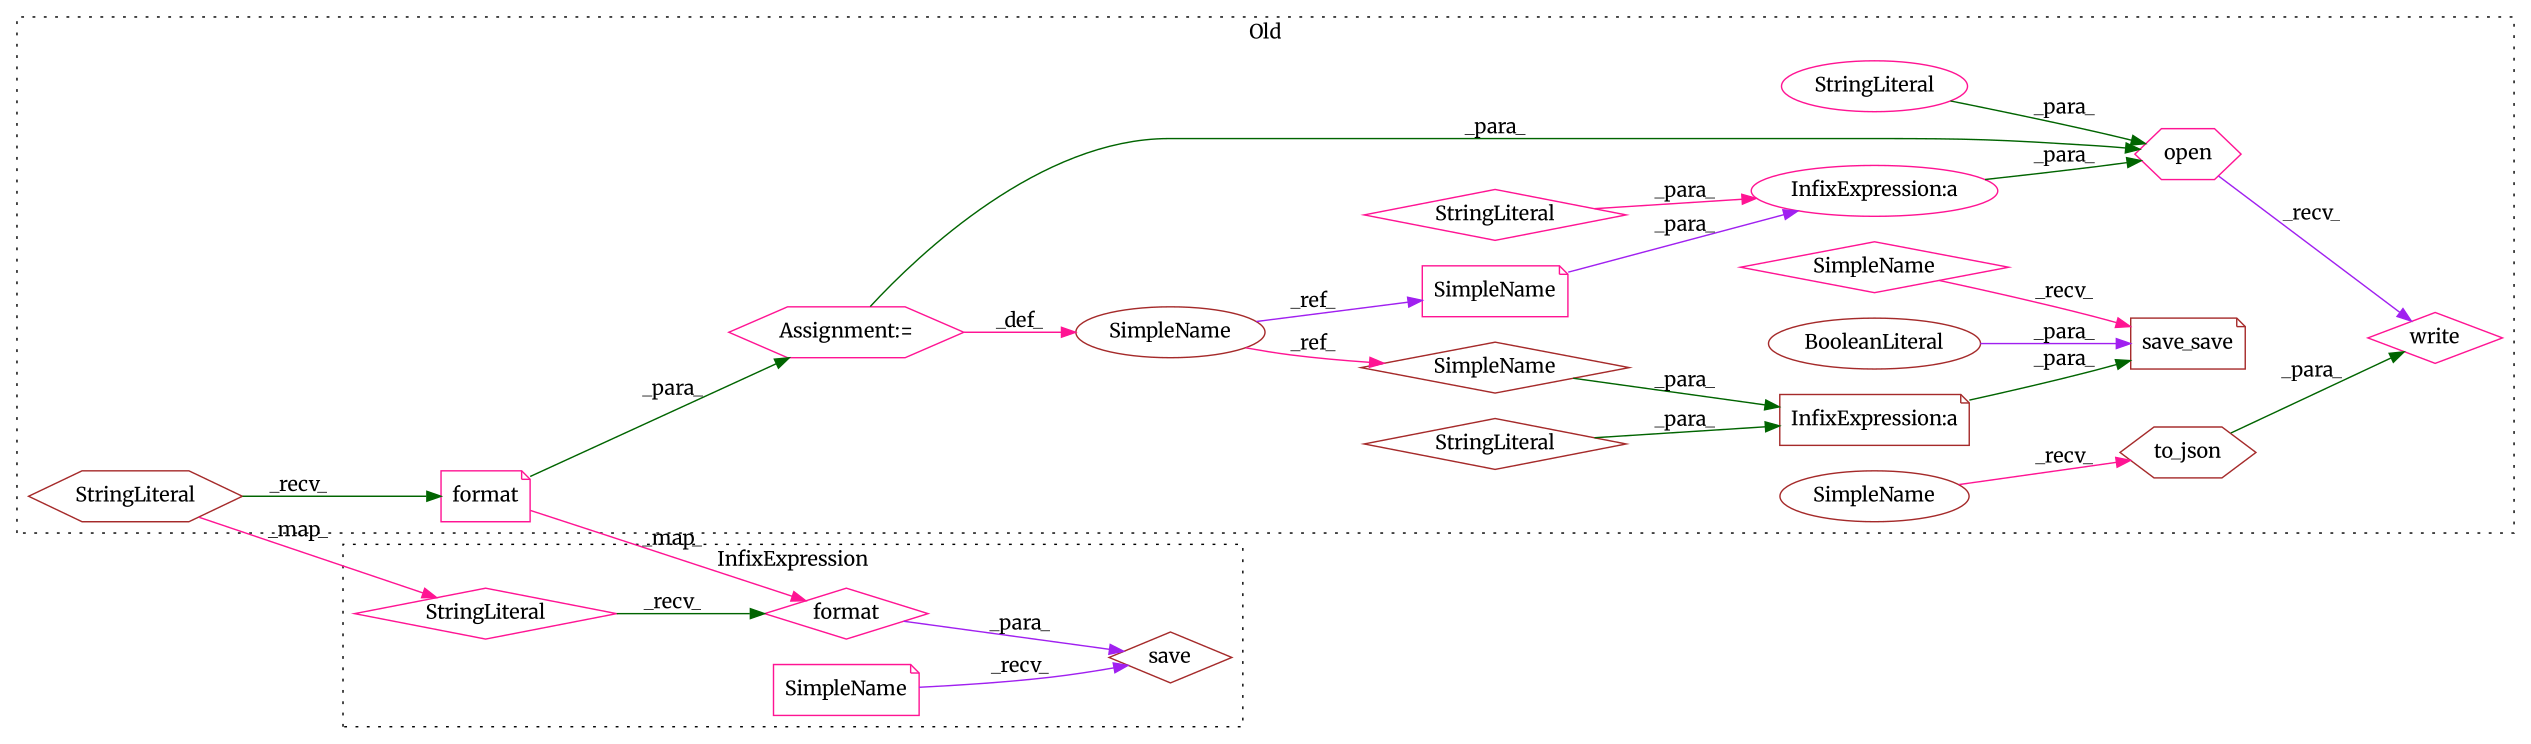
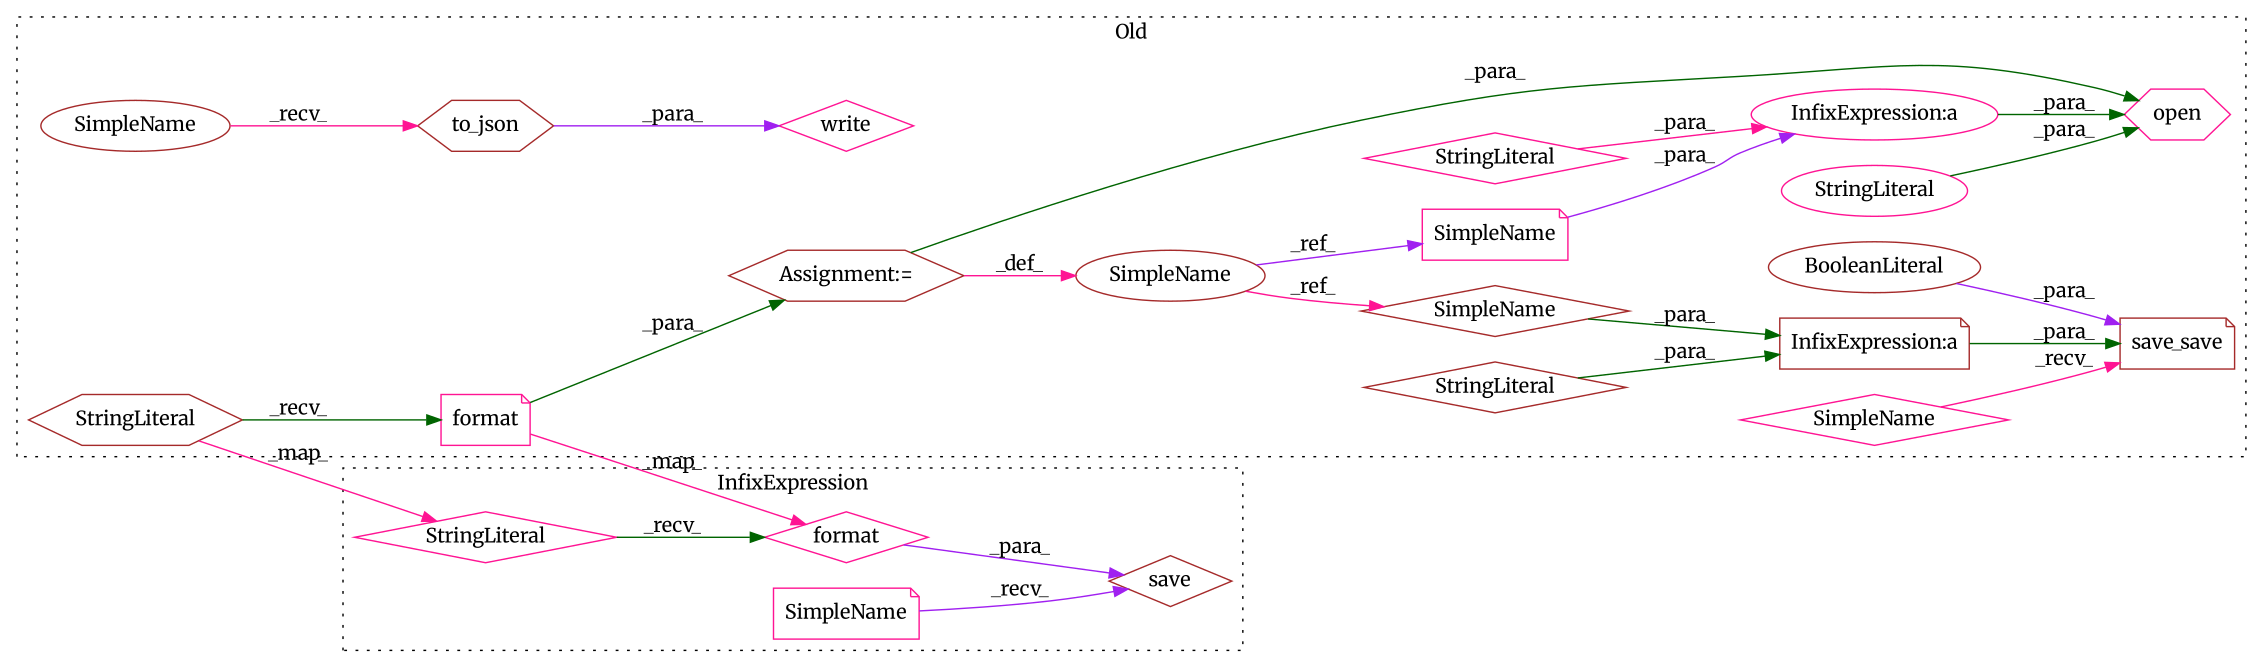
edge "open" -> "write": removed, label "_recv_"
node "Assignment:=": color deeppink -> brown
edge "to_json" -> "write": color darkgreen -> purple
